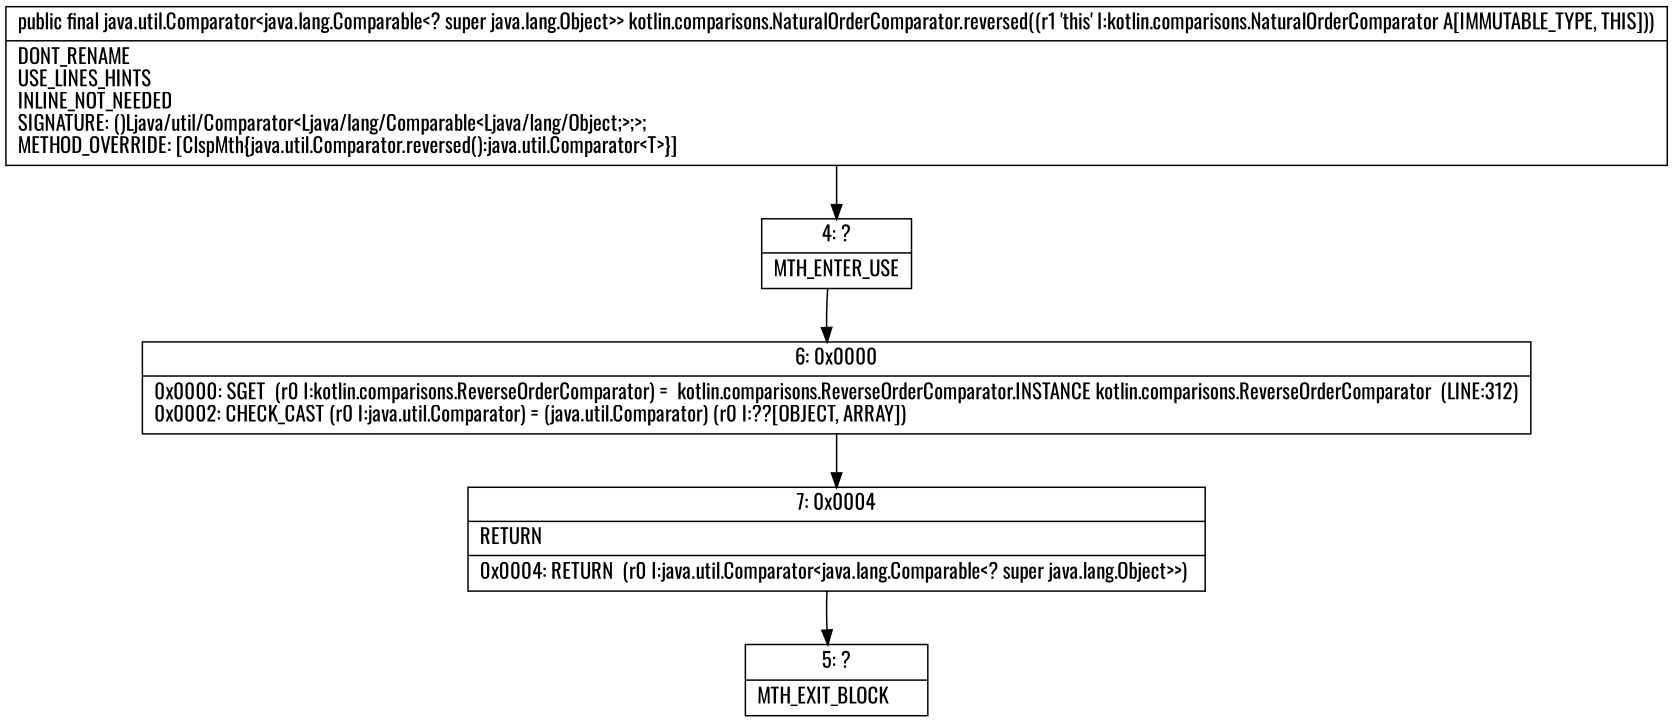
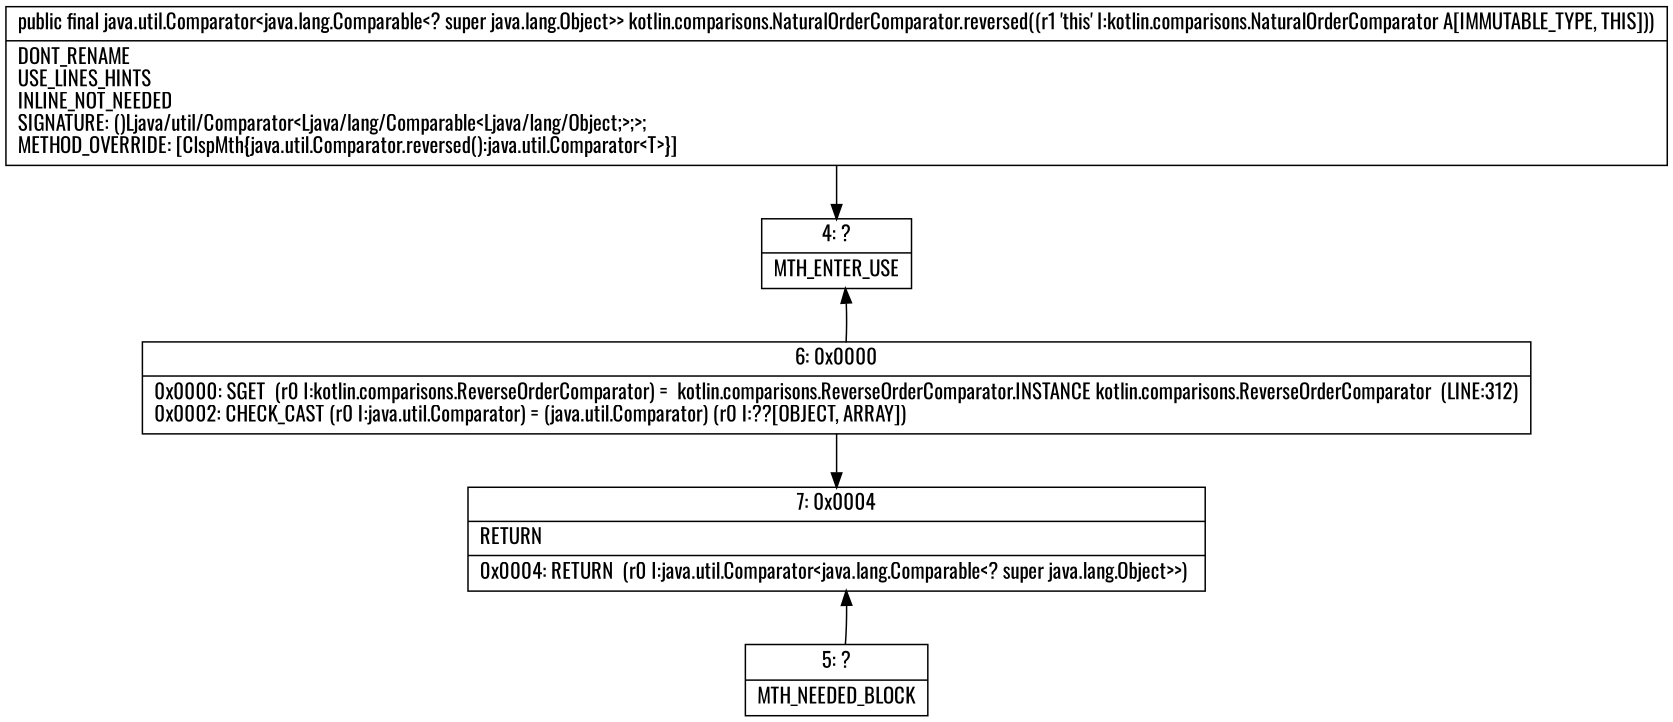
edge "4: ?" -> "6: 0x0000": reversed
edge "7: 0x0004" -> "5: ?": reversed
node "5: ?": text "MTH_EXIT_BLOCK" -> "MTH_NEEDED_BLOCK"
